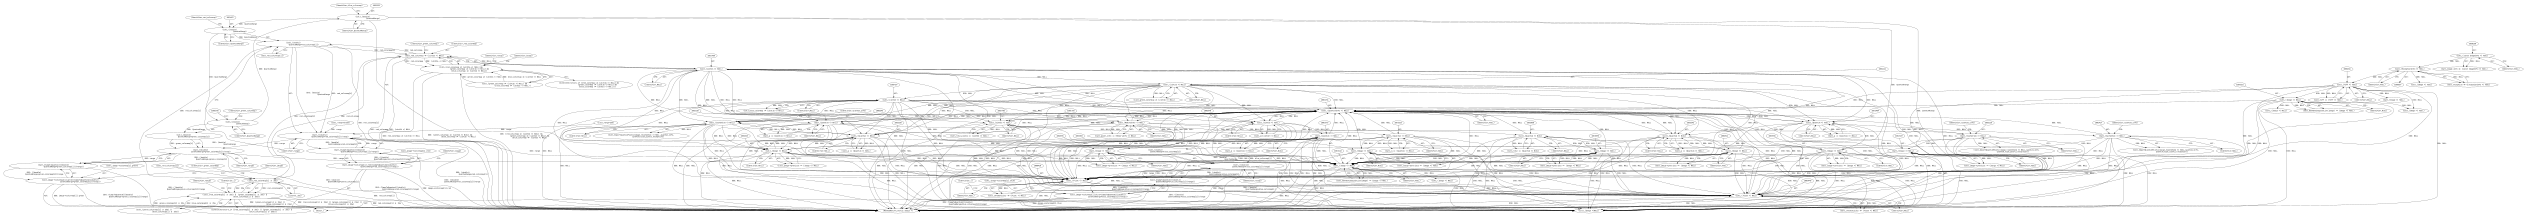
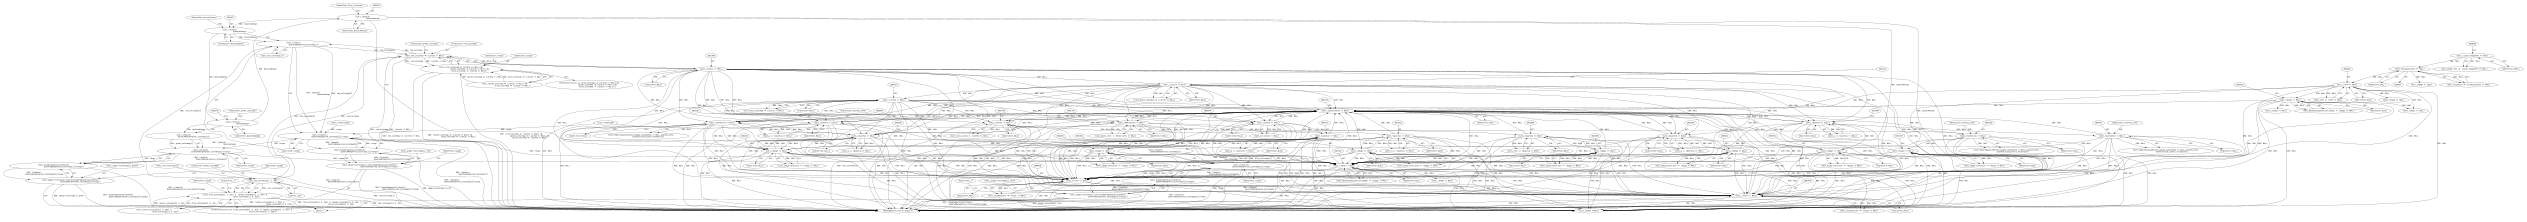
edge "(Call,(double) QuantumRange*red_colormap[i])" -> "(MethodReturn,static Image *)": now "(Call,range=255)" -> "(MethodReturn,static Image *)"
